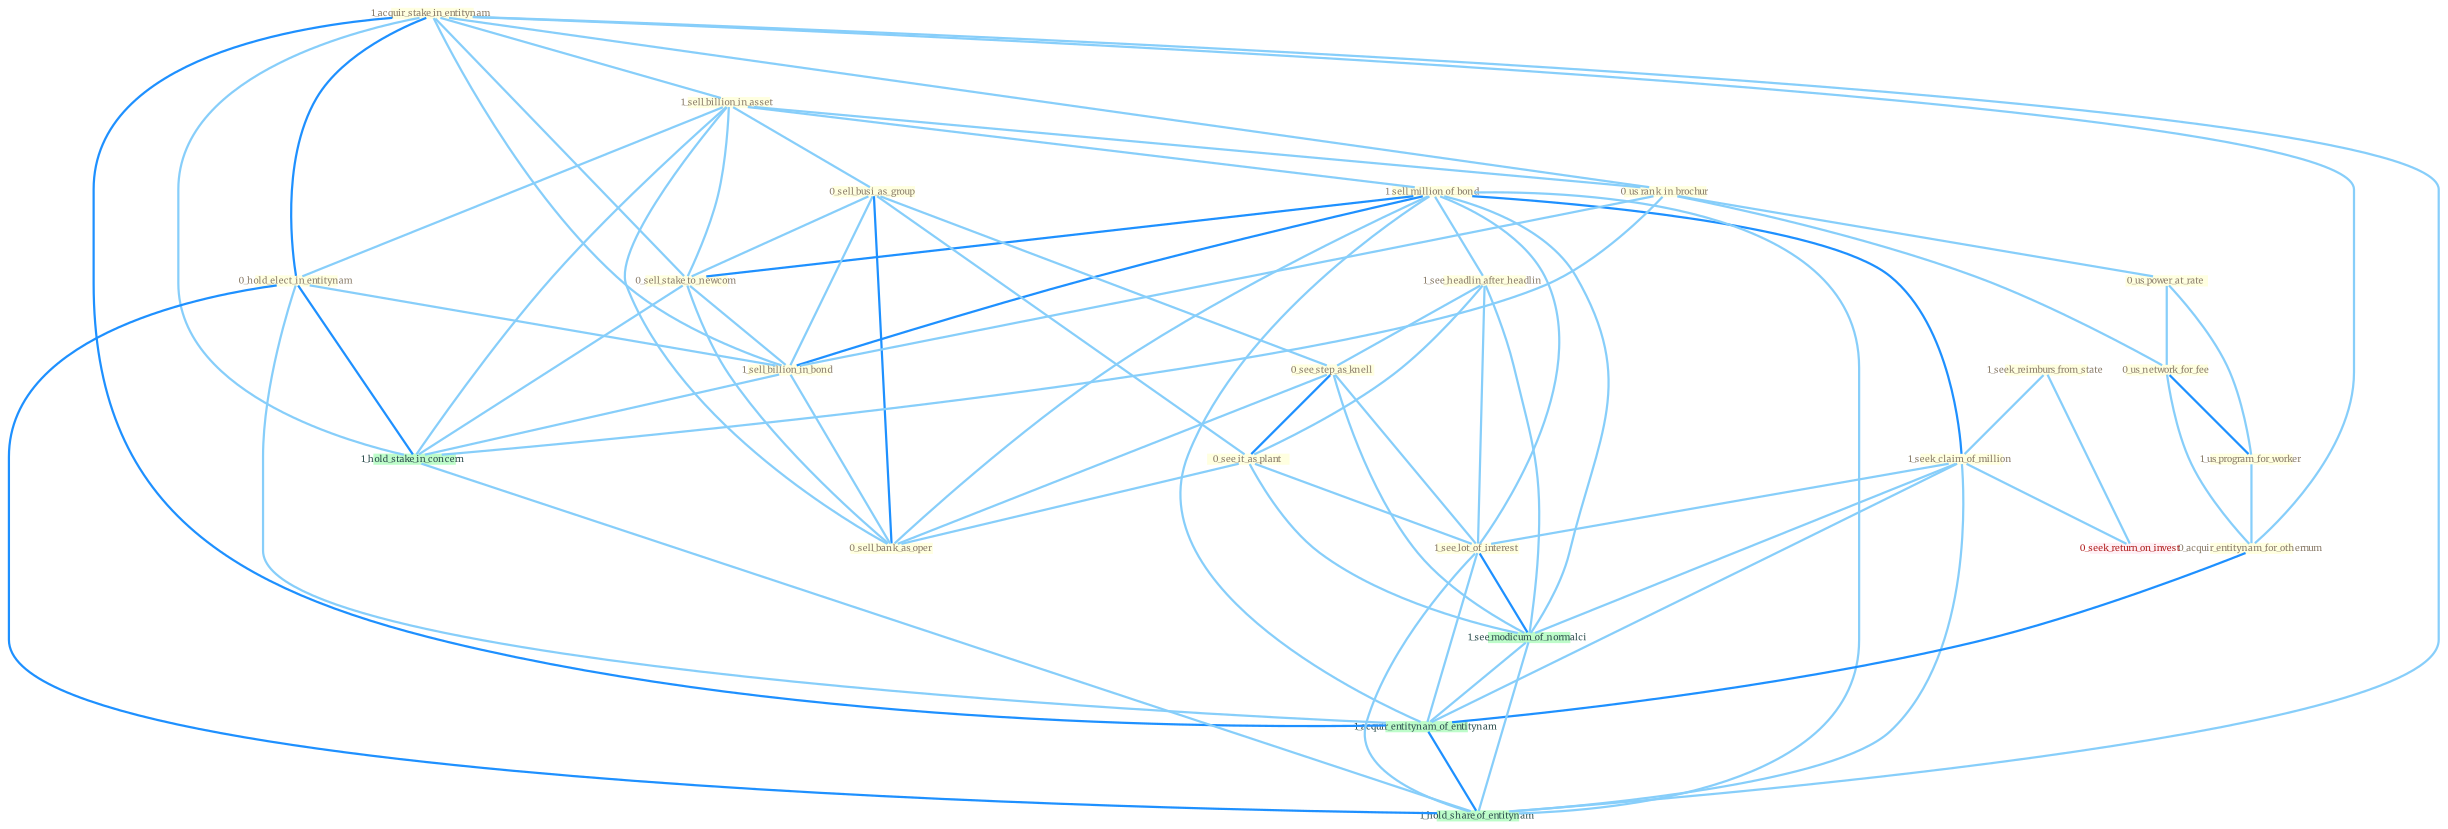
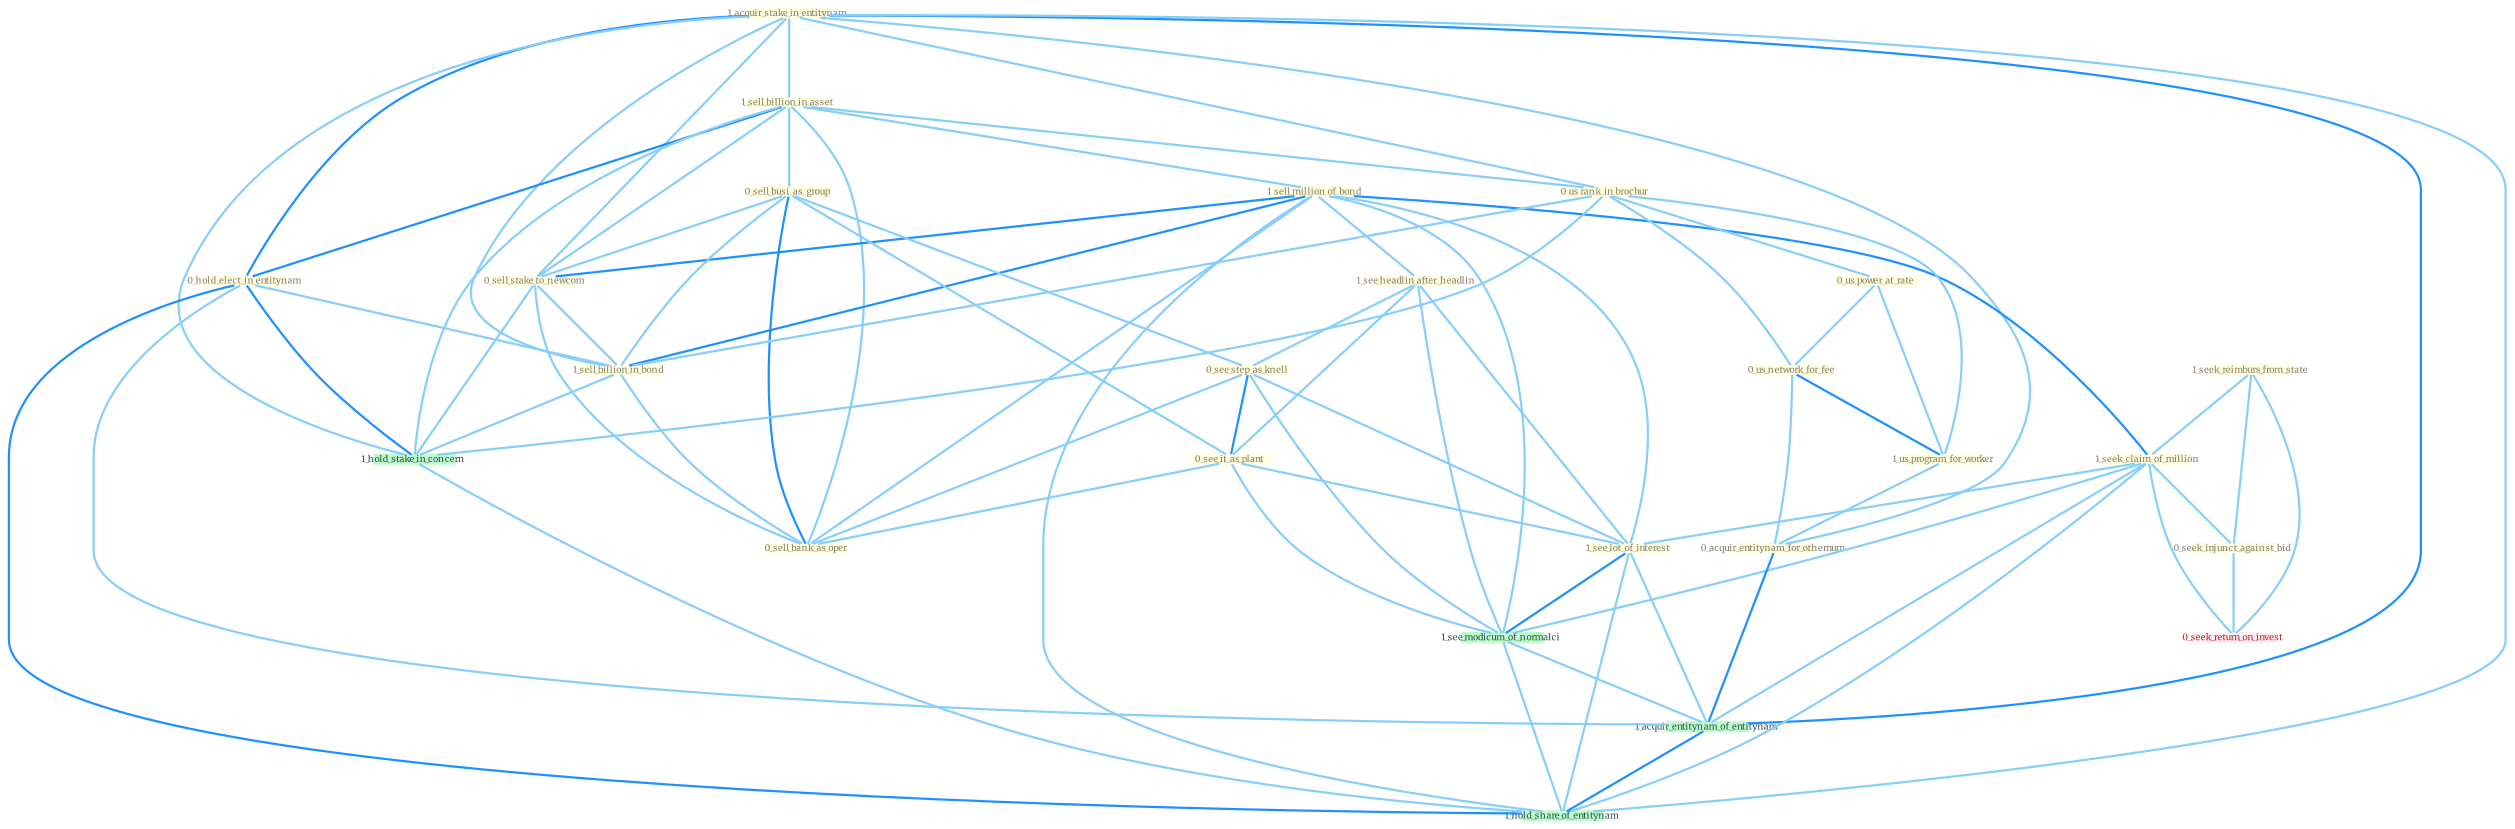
edge "1_sell_billion_in_asset" -- "0_hold_elect_in_entitynam": color #87cefa -> #1e90ff
edge "0_us_rank_in_brochur" -- "1_us_program_for_worker": added
edge "1_sell_million_of_bond" -- "1_acquir_entitynam_of_entitynam": removed
node "0_seek_injunct_against_bid": added
